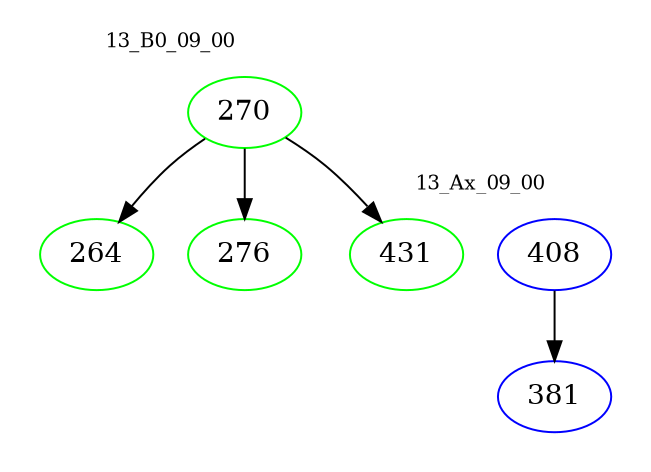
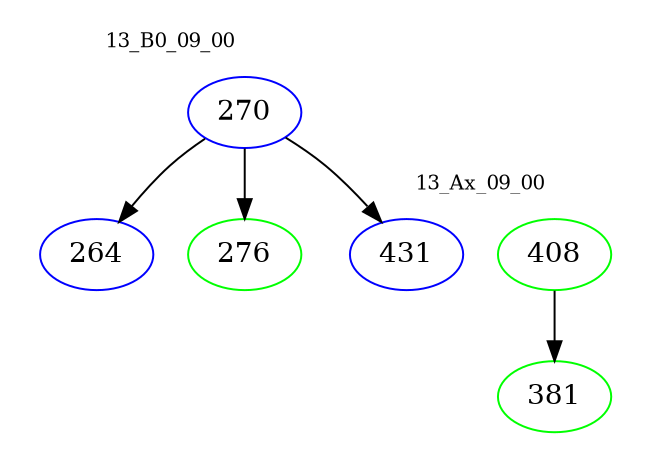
node "270": color green -> blue
node "264": color green -> blue
node "431": color green -> blue
node "408": color blue -> green
node "381": color blue -> green
